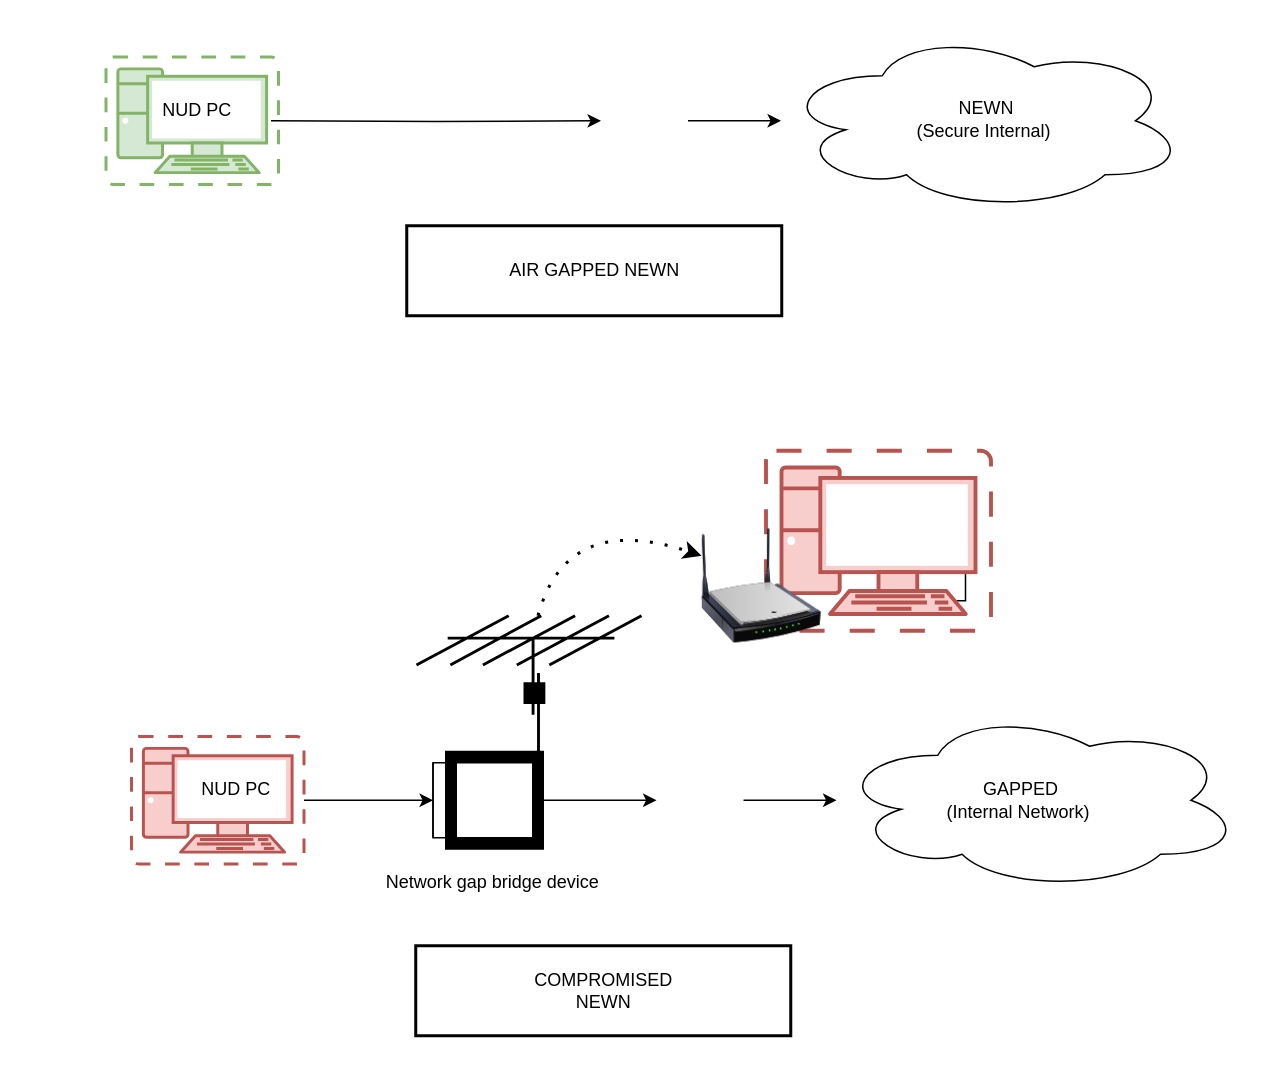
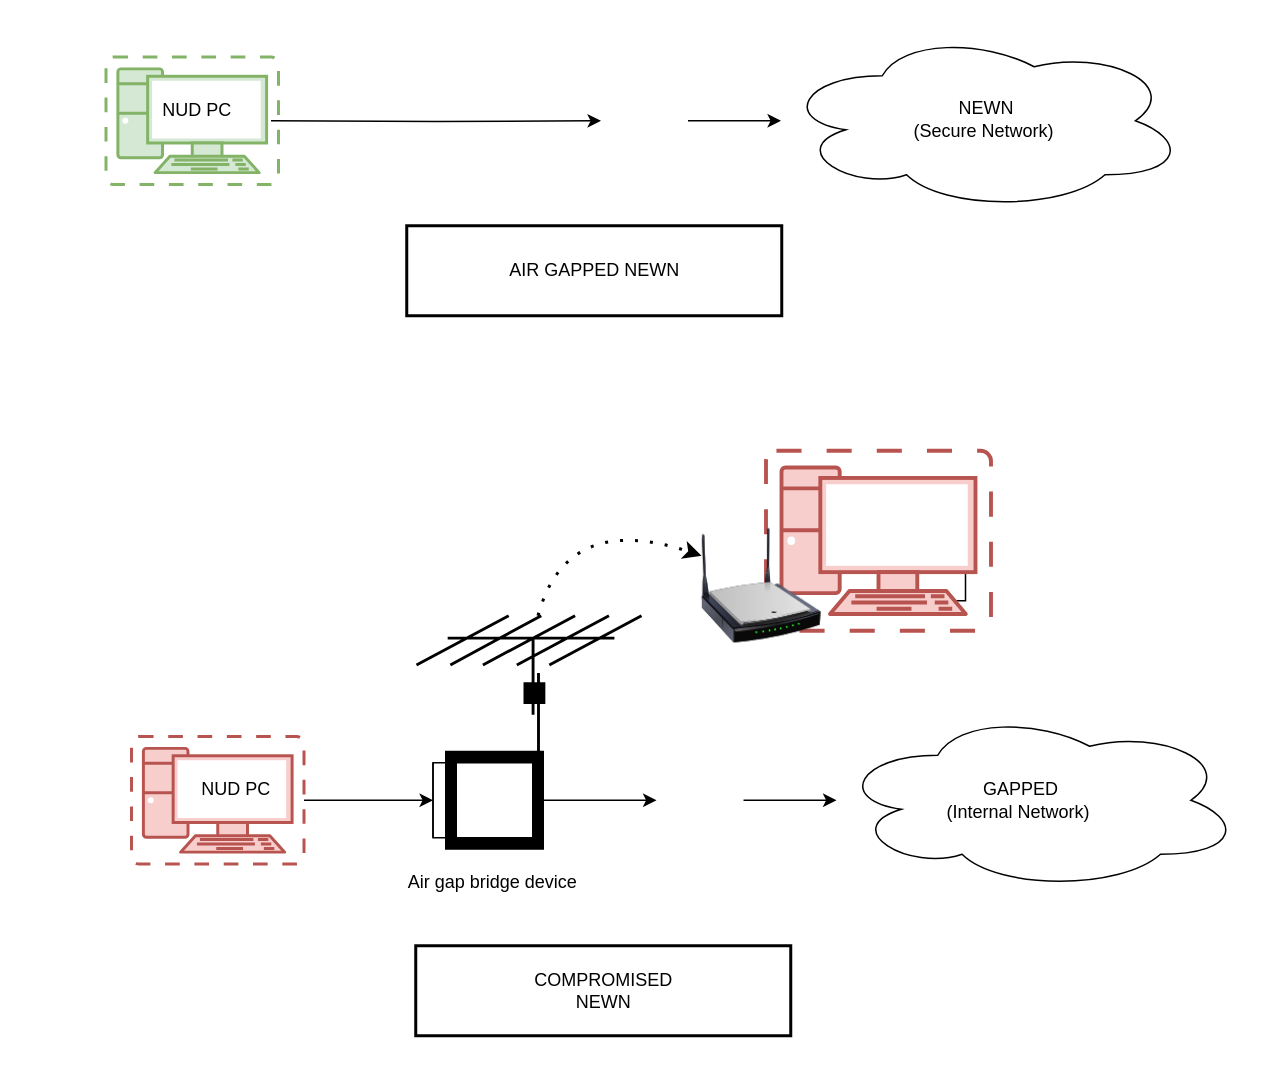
node "NEWN (Secure Internal)": label "NEWN (Secure Internal)" -> "NEWN (Secure Network)"
node "Network gap bridge device": label "Network gap bridge device" -> "Air gap bridge device"
